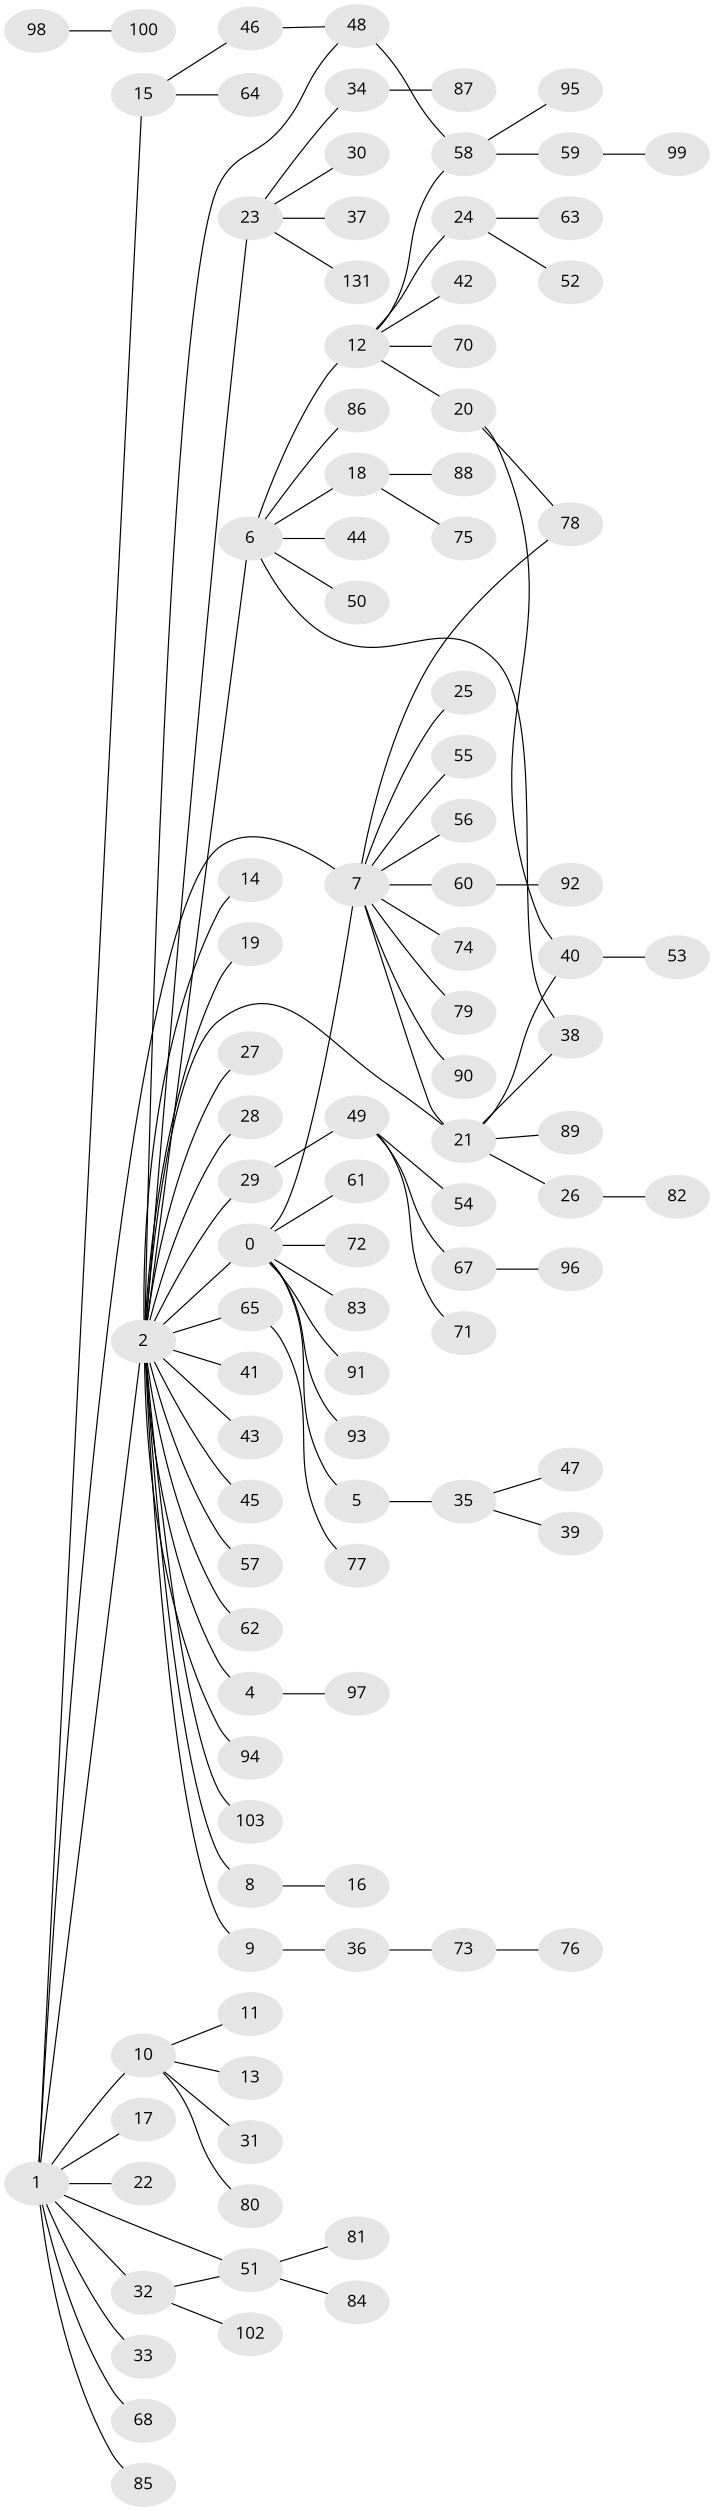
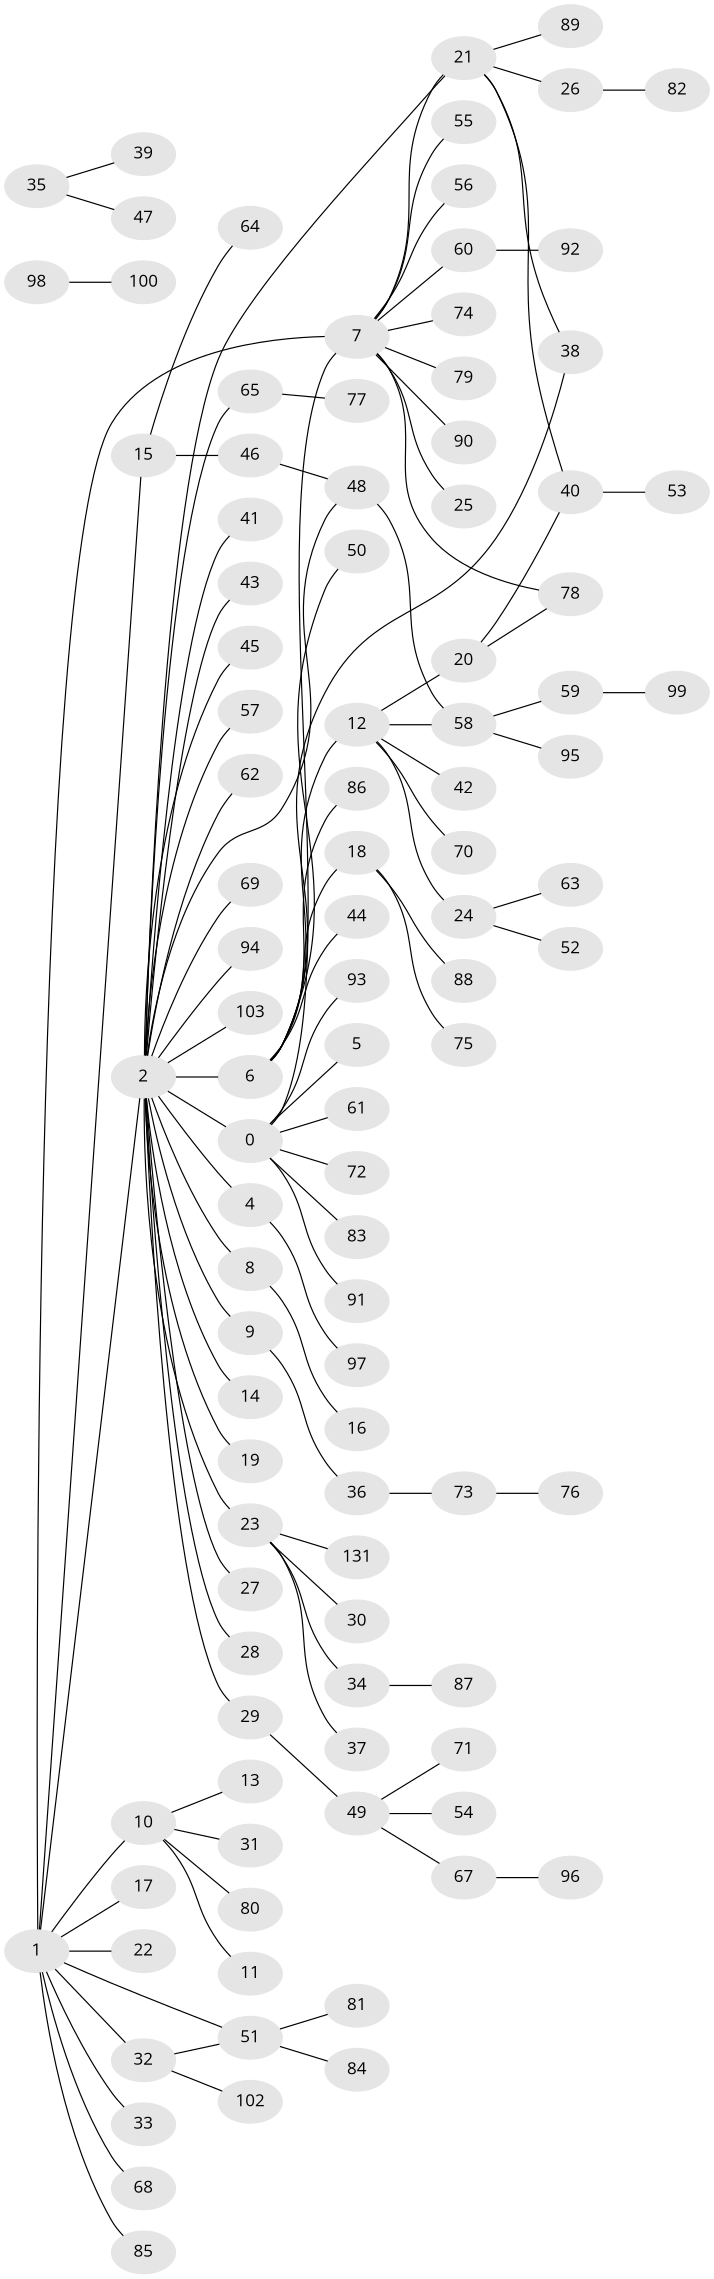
node "69": added
edge "5" -- "35": removed
